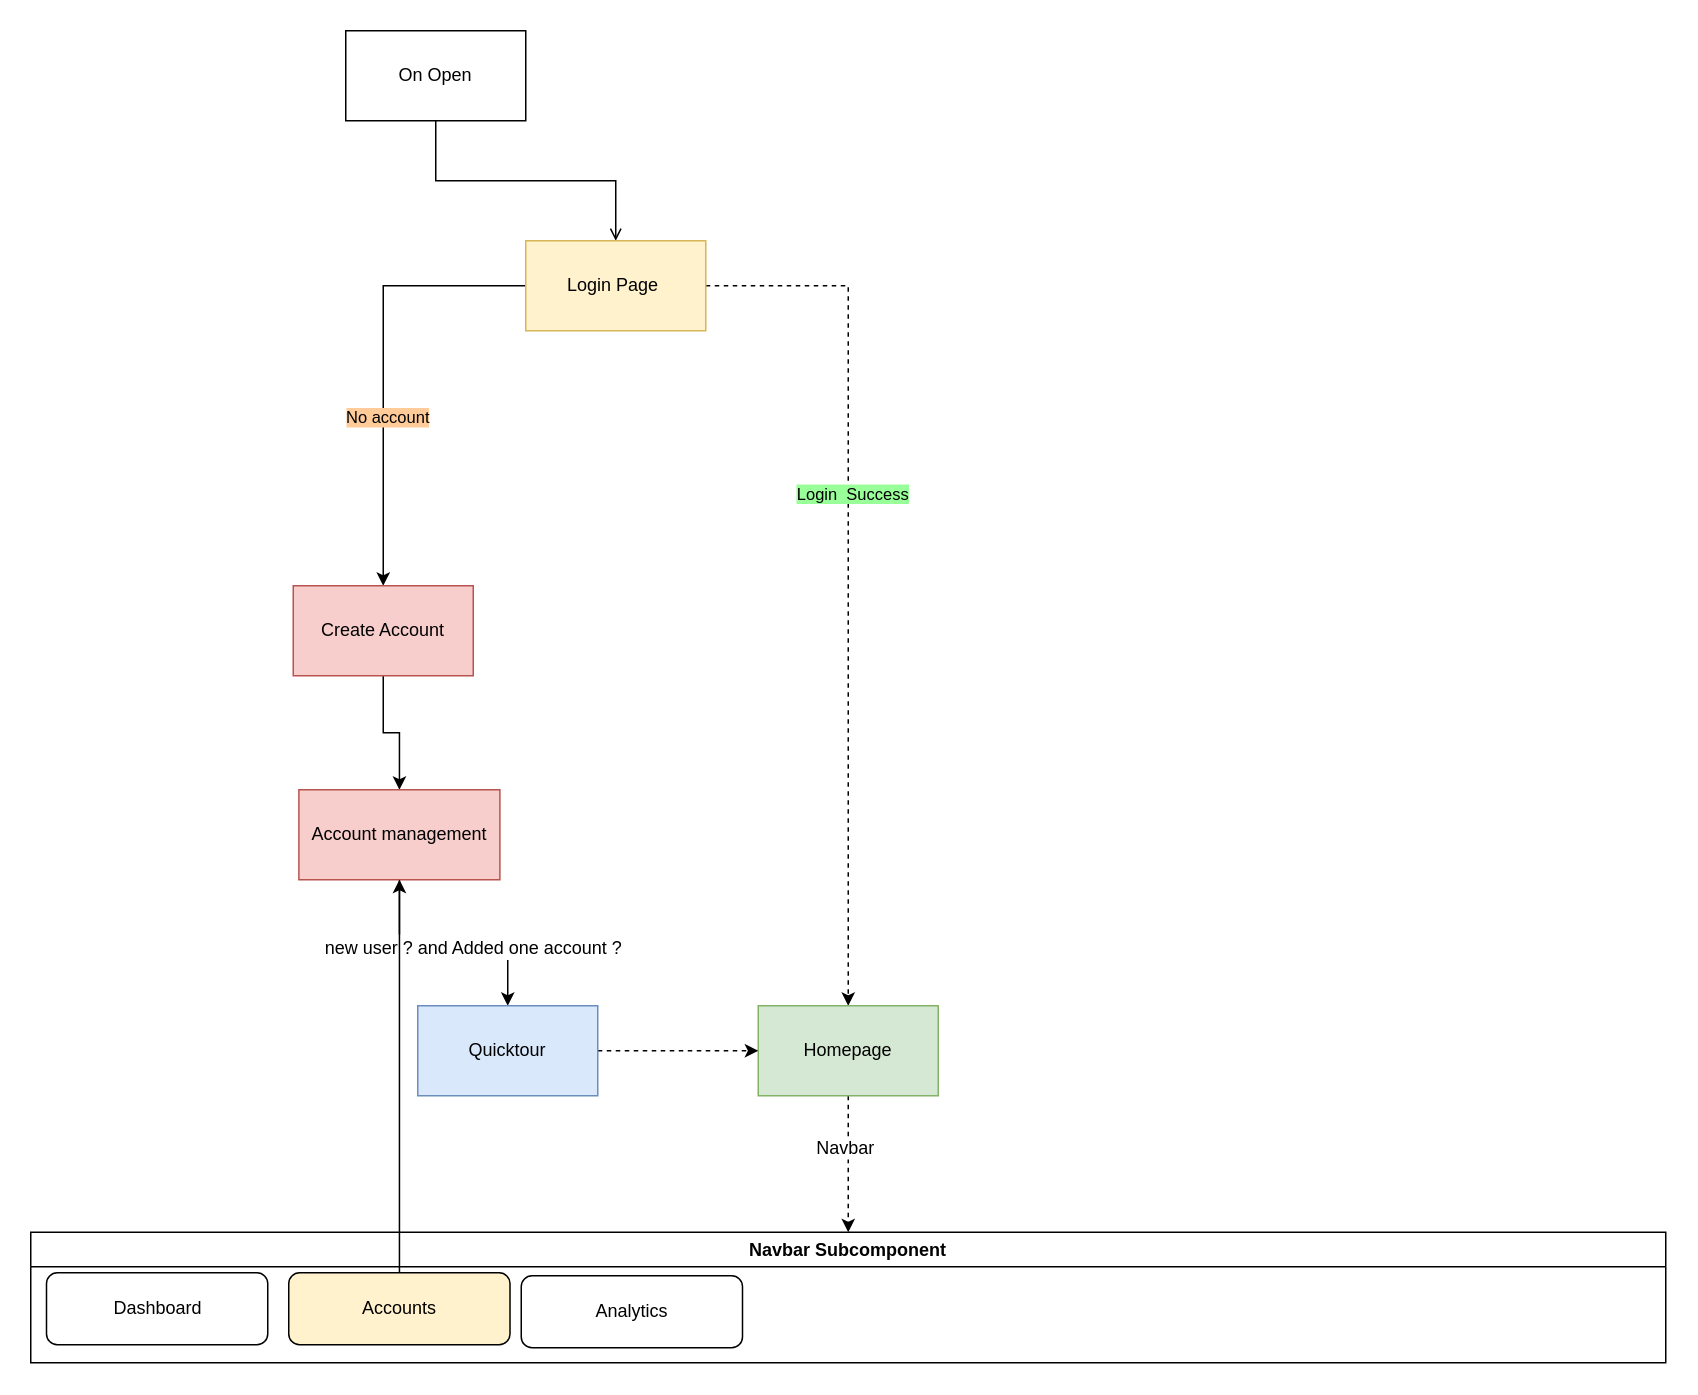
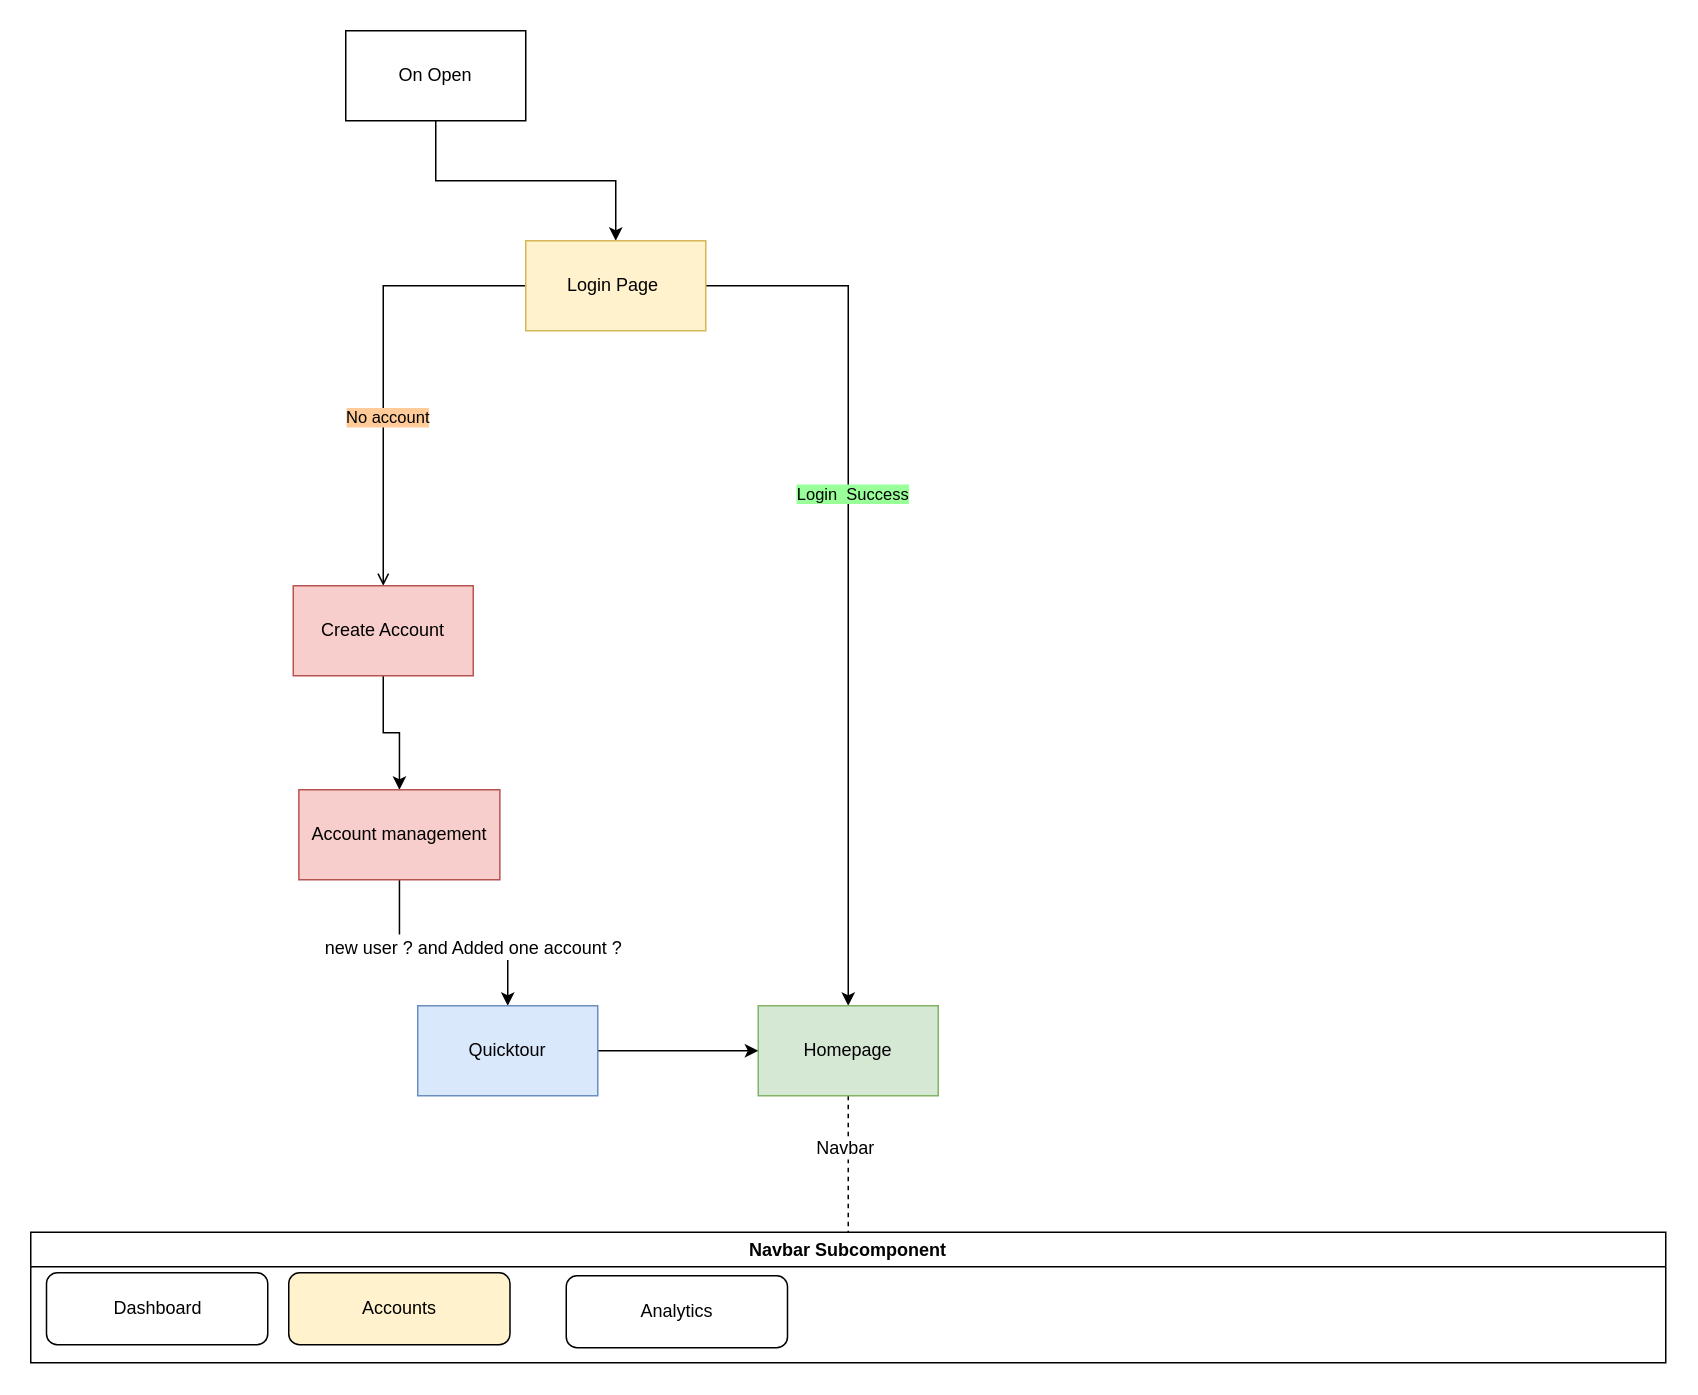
edge "On Open" -> "Login Page": arrowhead open -> classic
edge "Login Page" -> "Create Account": arrowhead classic -> open
edge "Login Page" -> "Homepage": style dashed -> solid
edge "Quicktour" -> "Homepage": style dashed -> solid
edge "Accounts" -> "Account management": removed
edge "Homepage" -> "Navbar Subcomponent": arrowhead classic -> none
node "Analytics": moved (632, 1312) -> (677, 1312)
